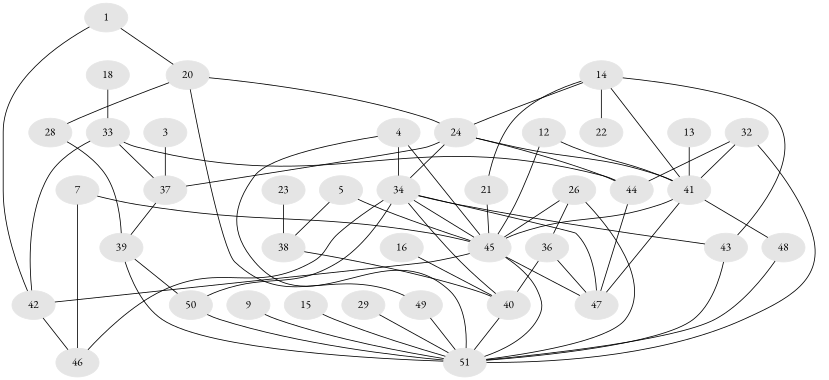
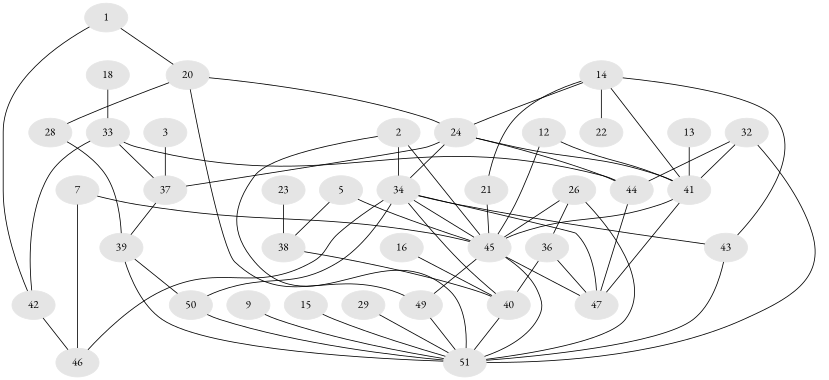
node "4": label "4" -> "2"
node "48": removed
edge "45" -- "42": now "45" -- "49"
